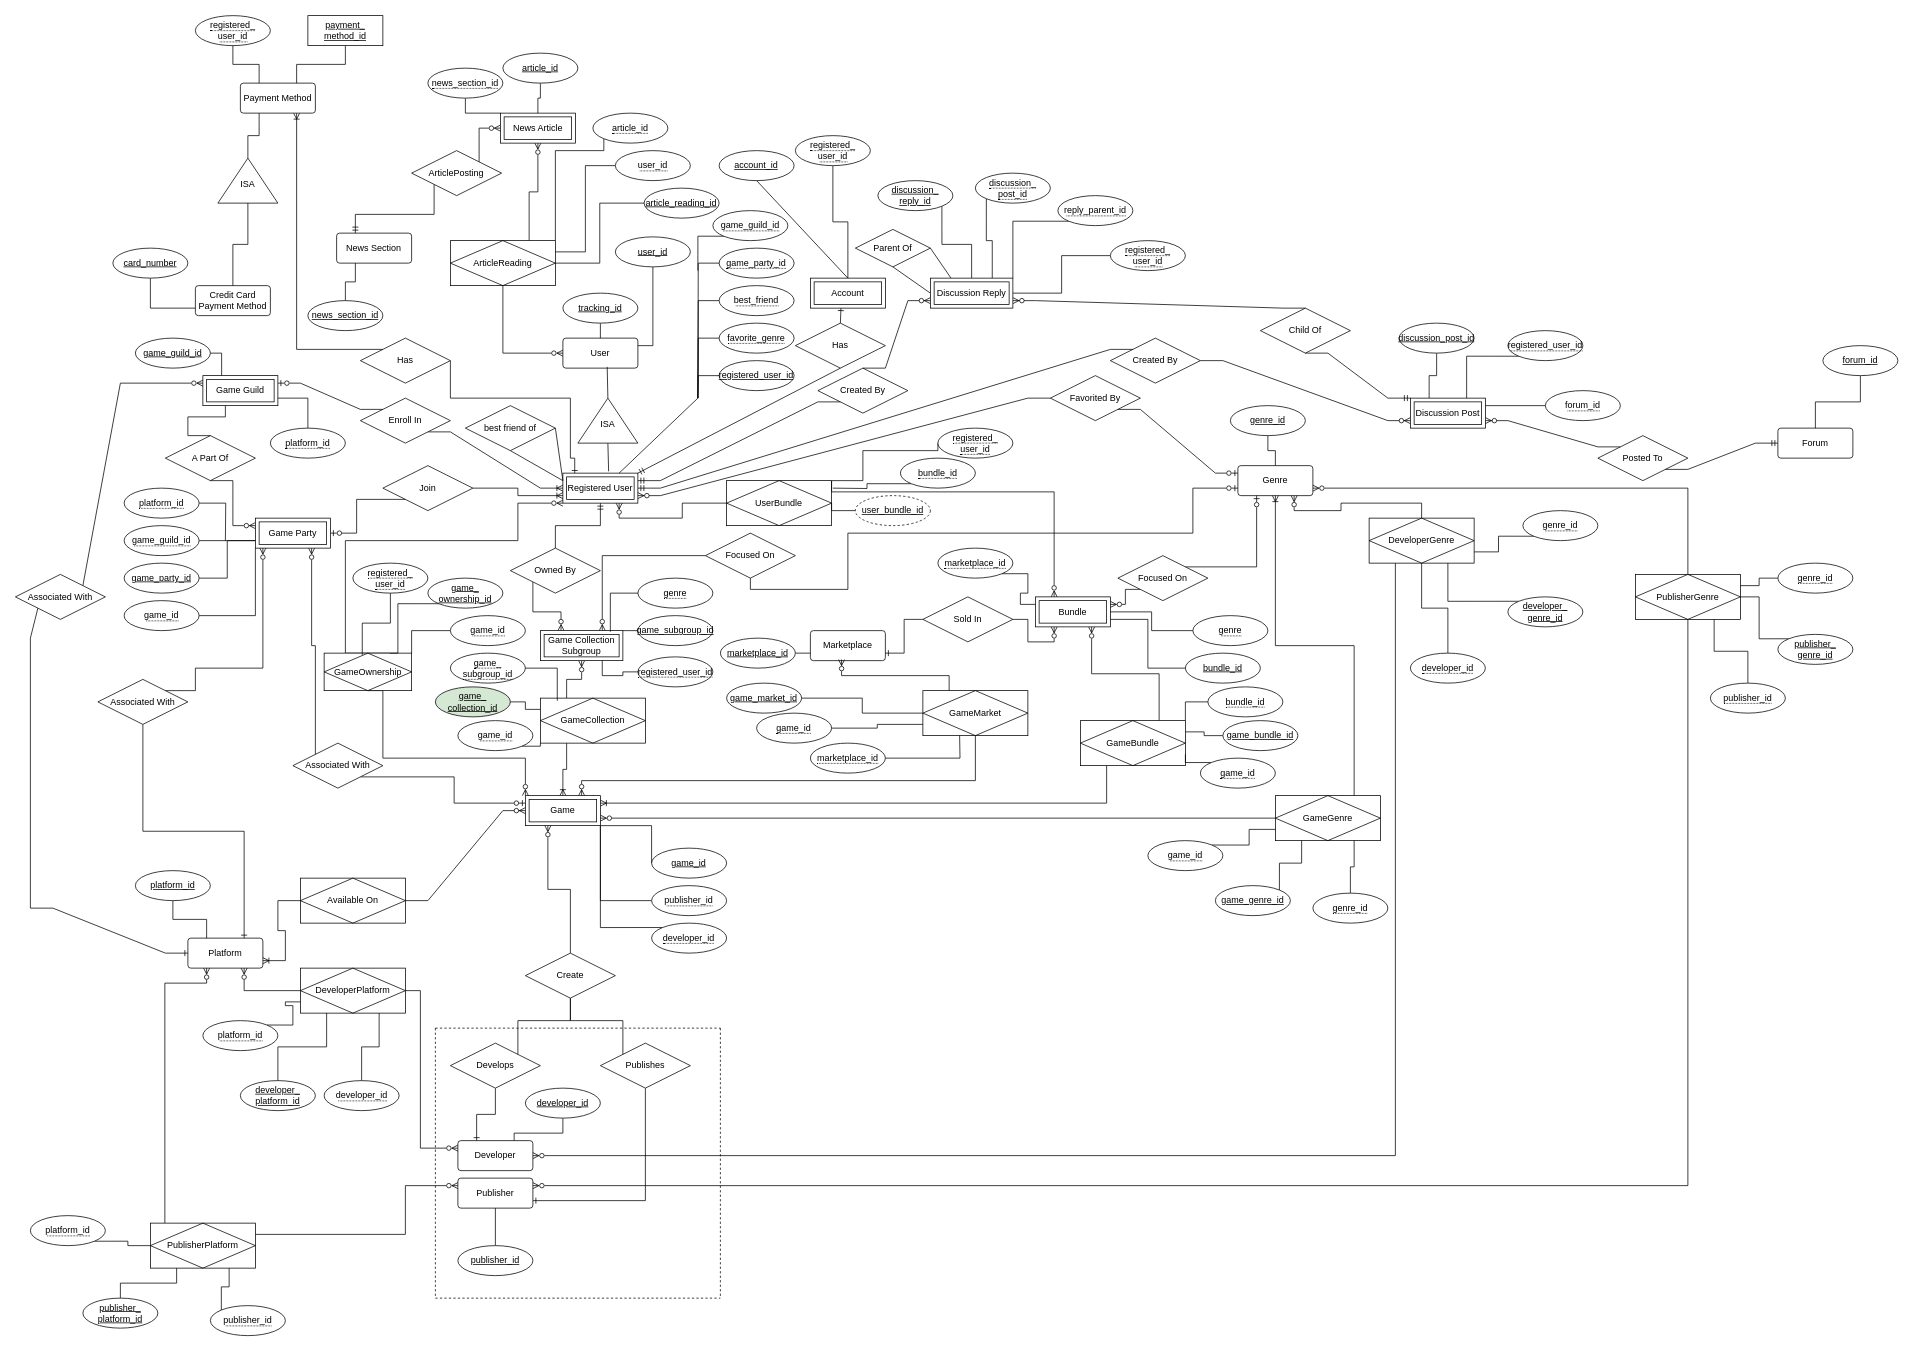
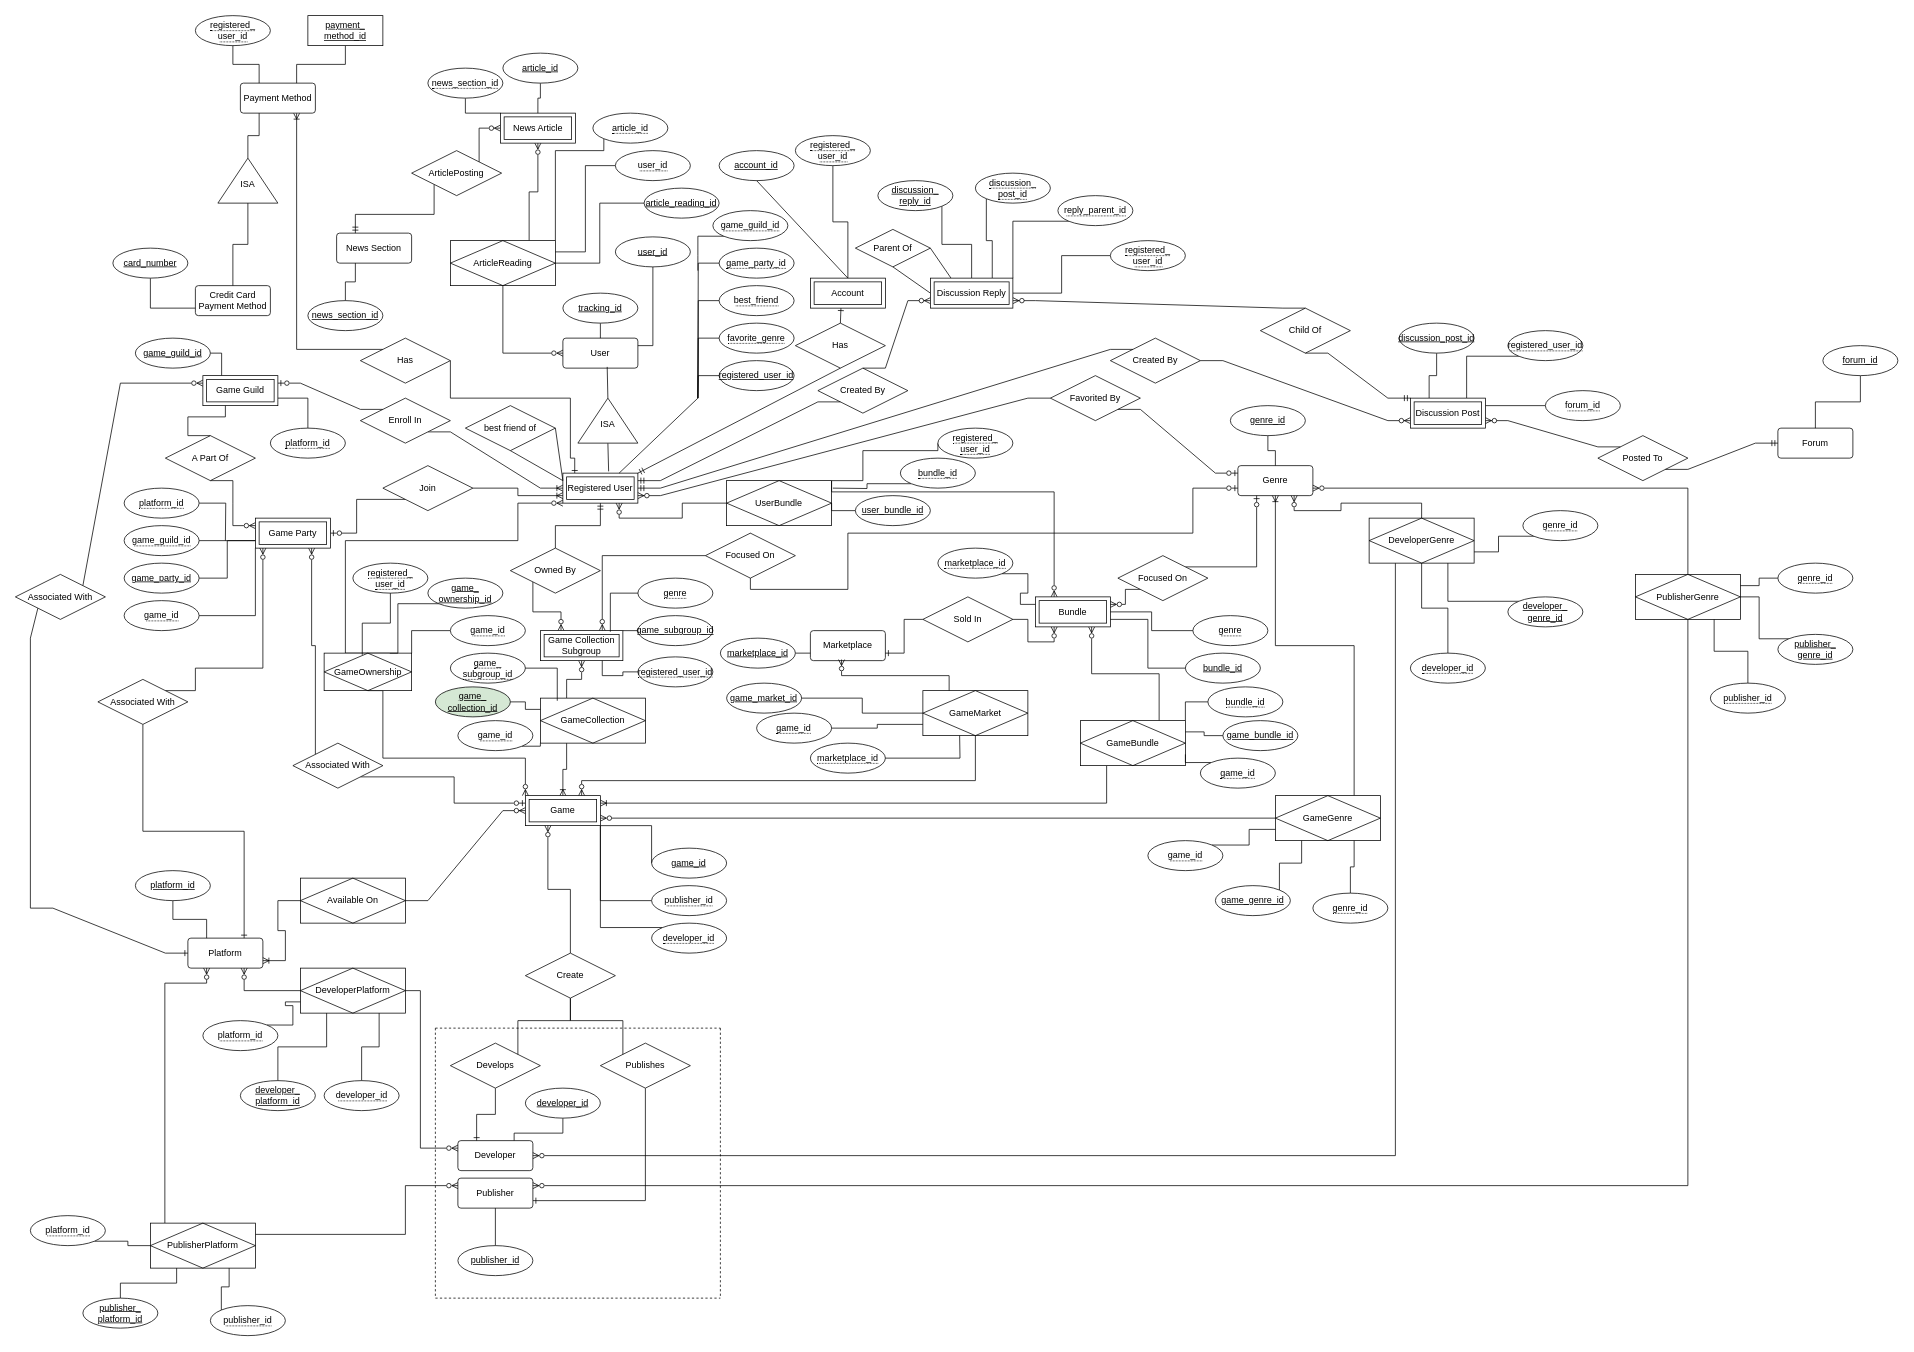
node "user_bundle_id": style dashed -> solid
